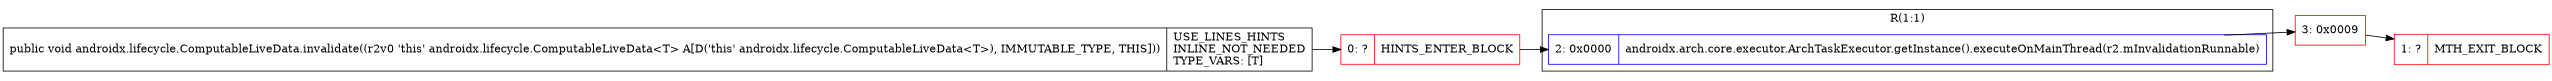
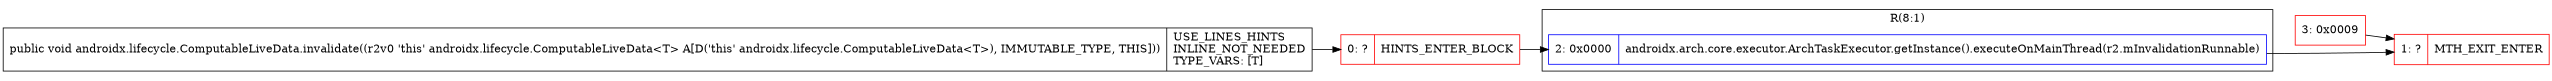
cluster "R(1:1)": label "R(1:1)" -> "R(8:1)"
edge "2: 0x0000" -> "3: 0x0009": now "2: 0x0000" -> "1: ?"
node "1: ?": text "MTH_EXIT_BLOCK" -> "MTH_EXIT_ENTER"
